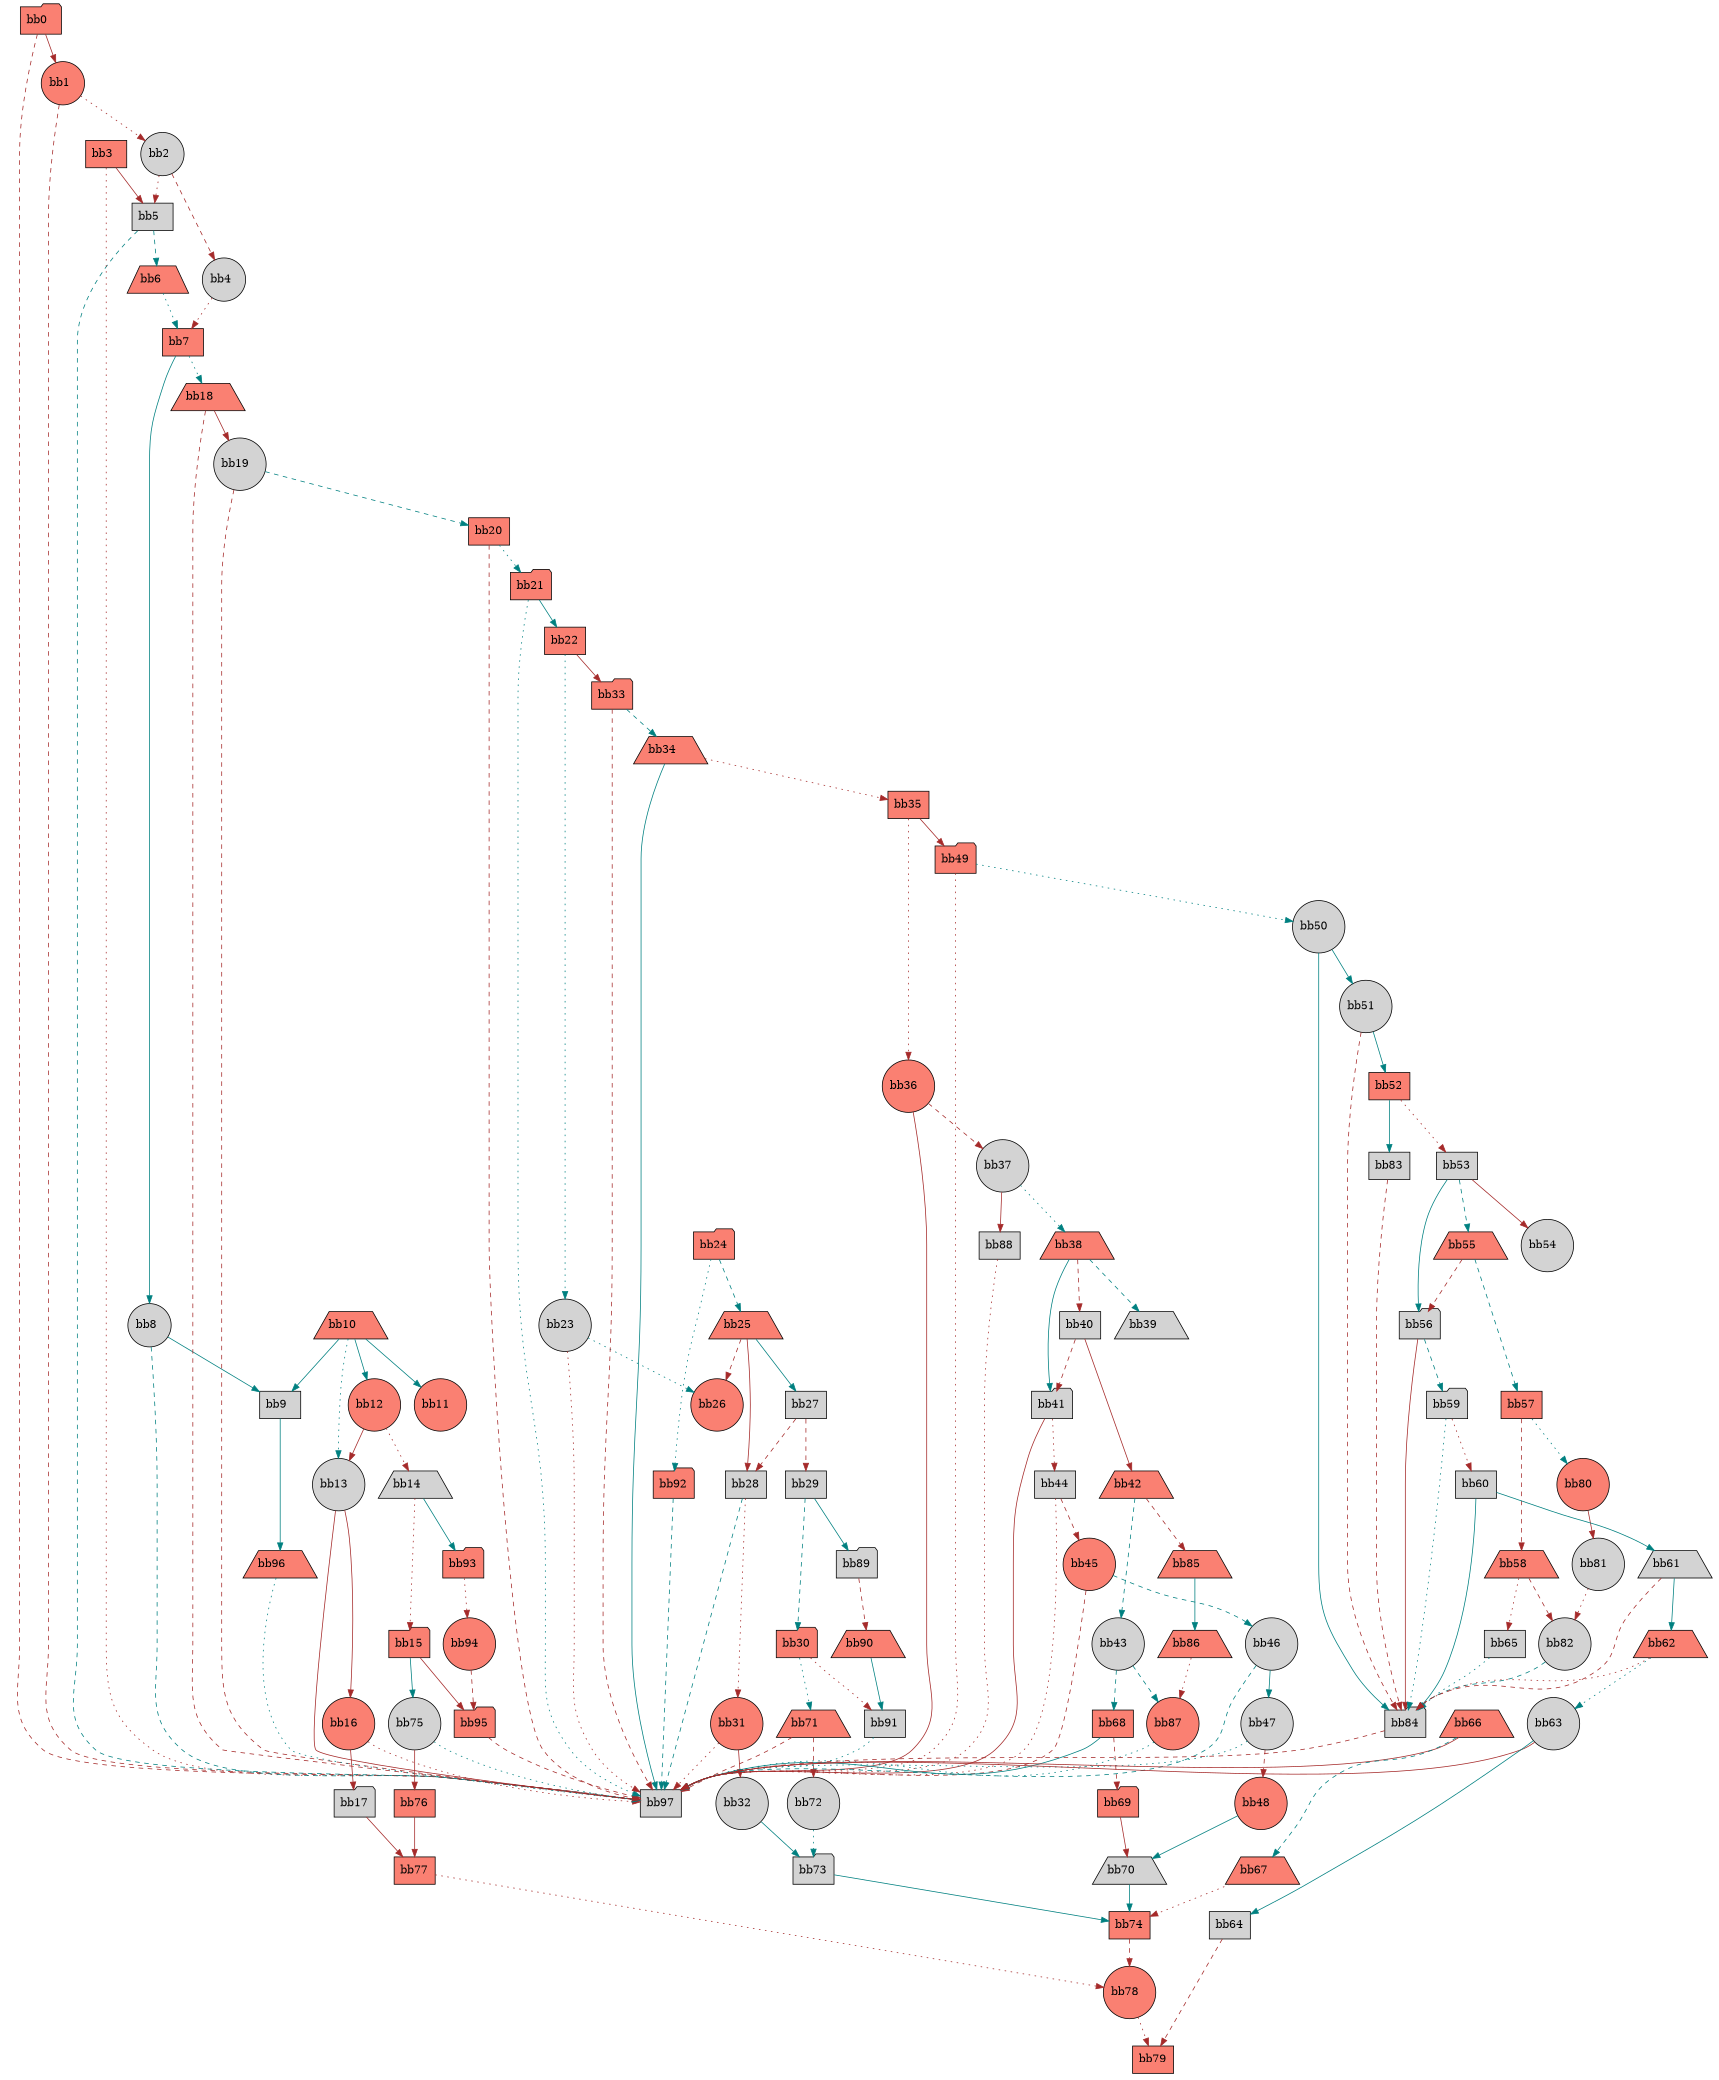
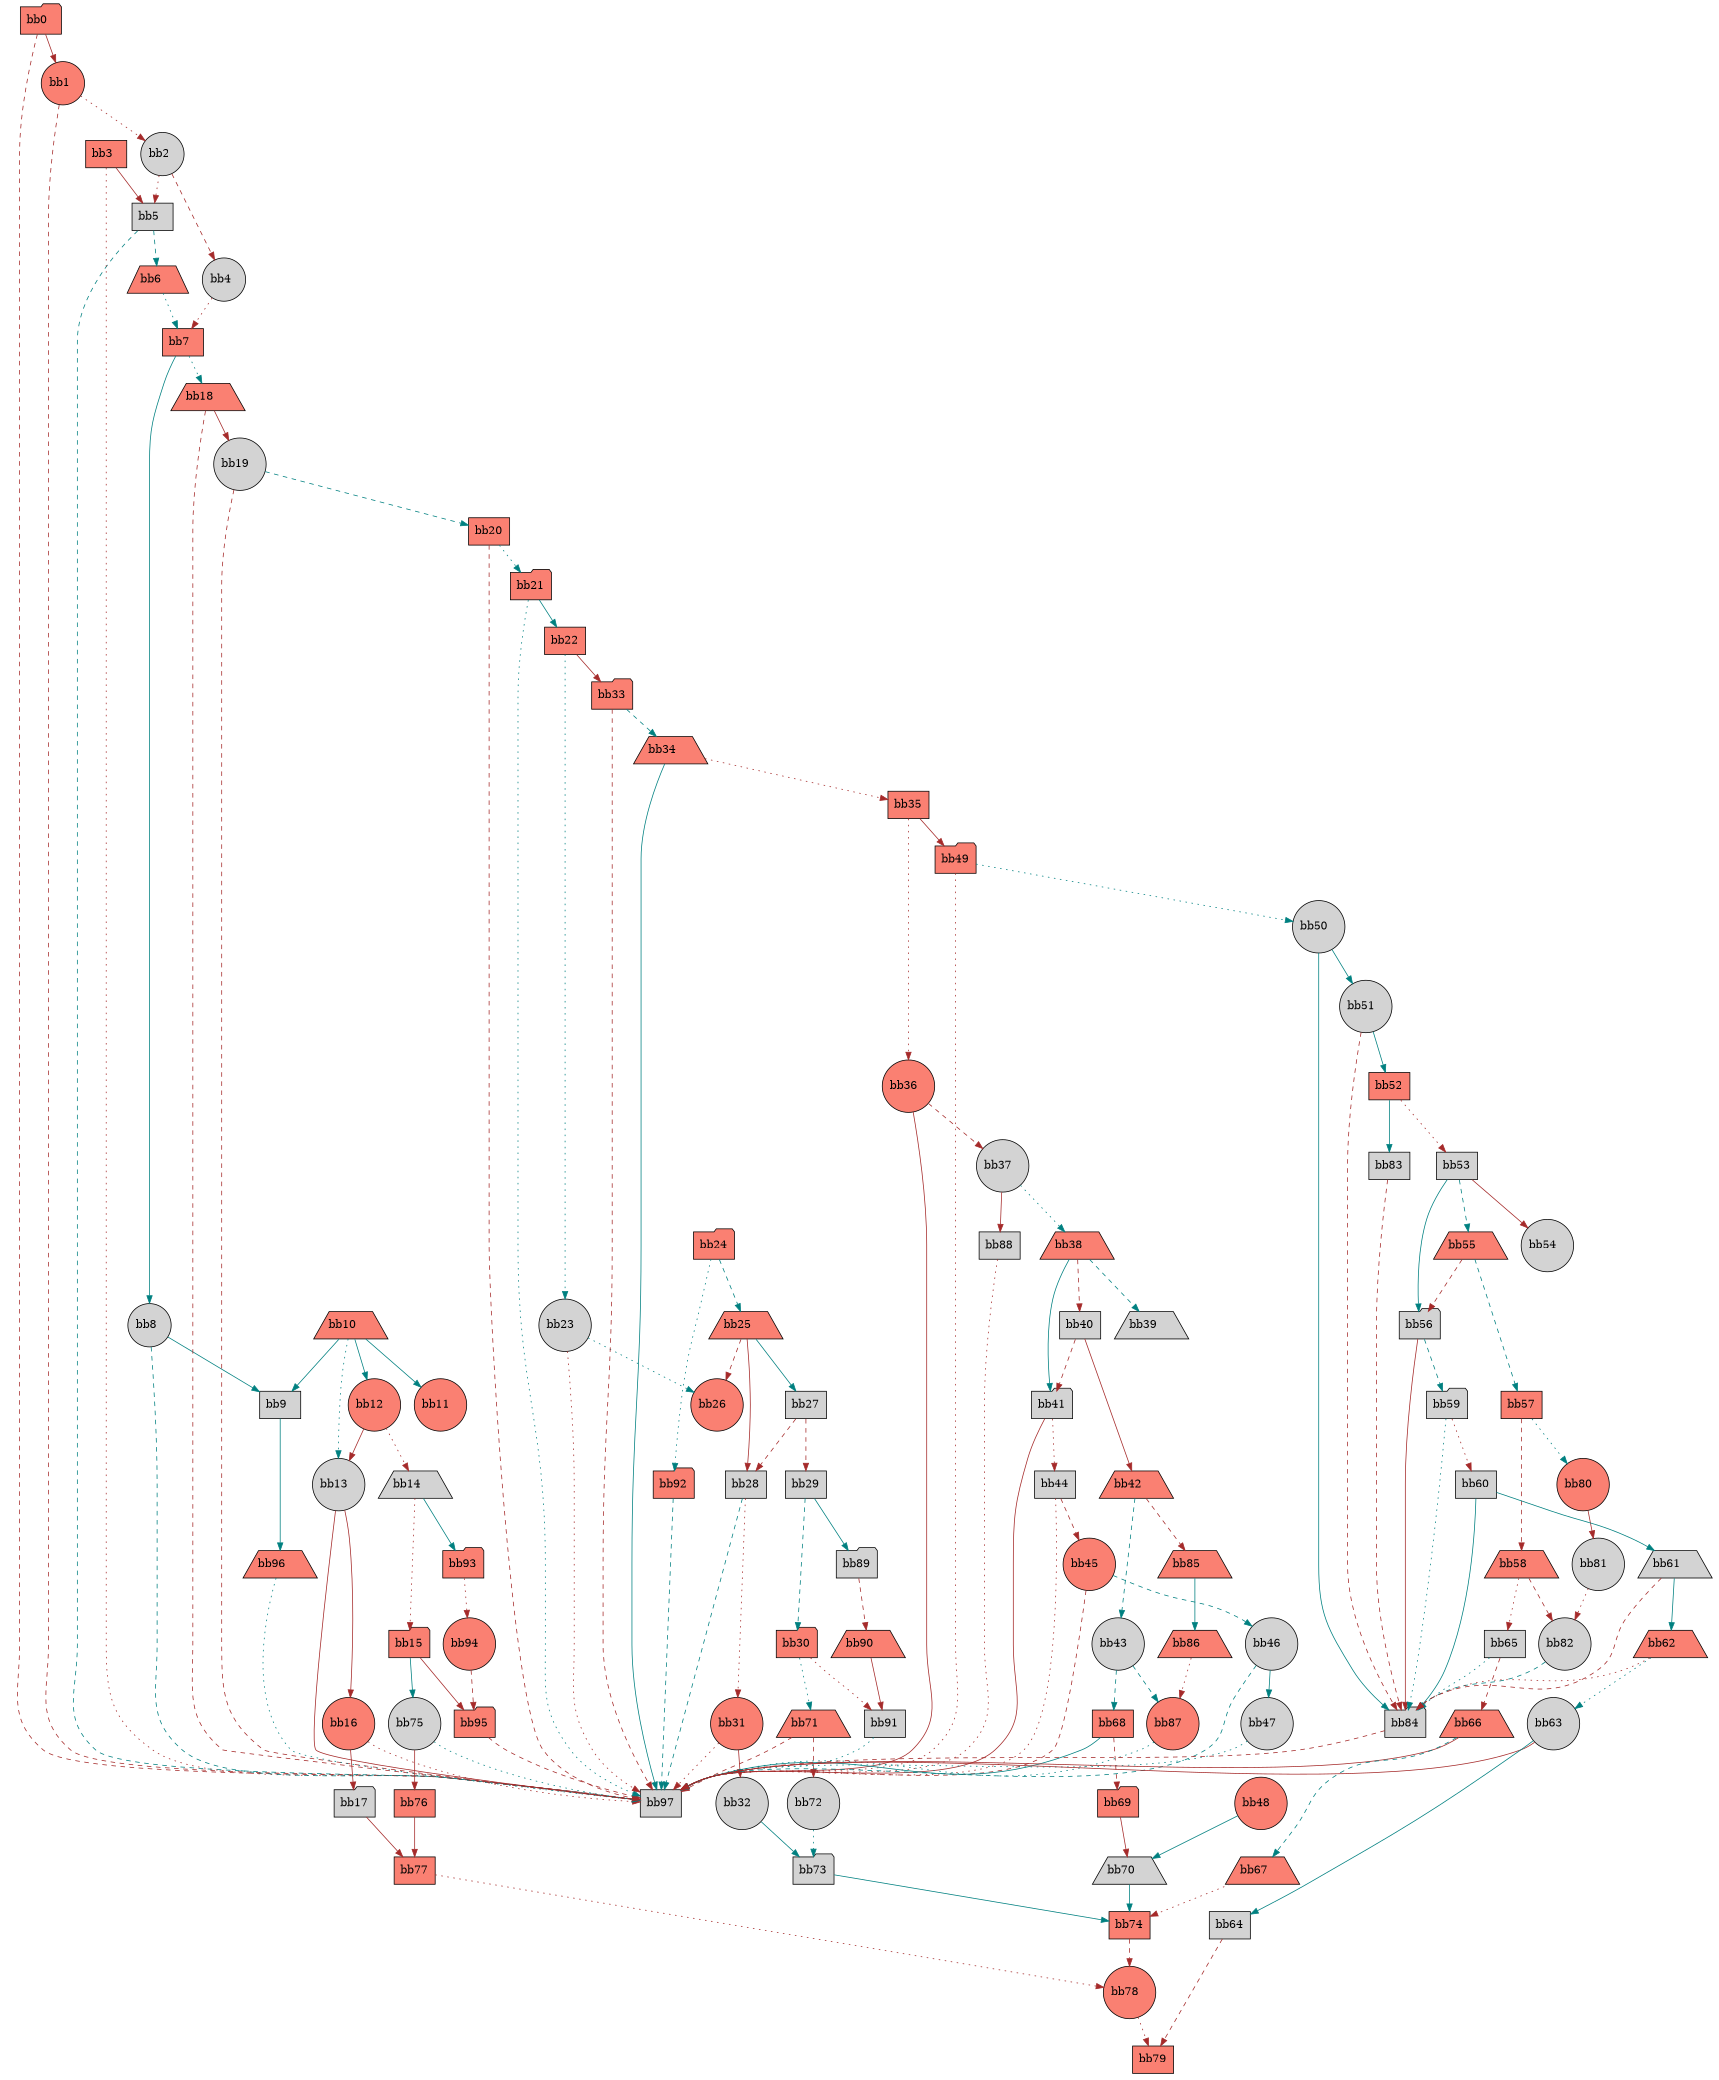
edge "bb65" -> "bb66": added
edge "bb90" -> "bb91": color teal -> brown
edge "bb47" -> "bb48": removed
